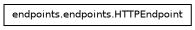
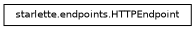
node "endpoints.endpoints.HTTPEndpoint": label "endpoints.endpoints.HTTPEndpoint" -> "starlette.endpoints.HTTPEndpoint"
